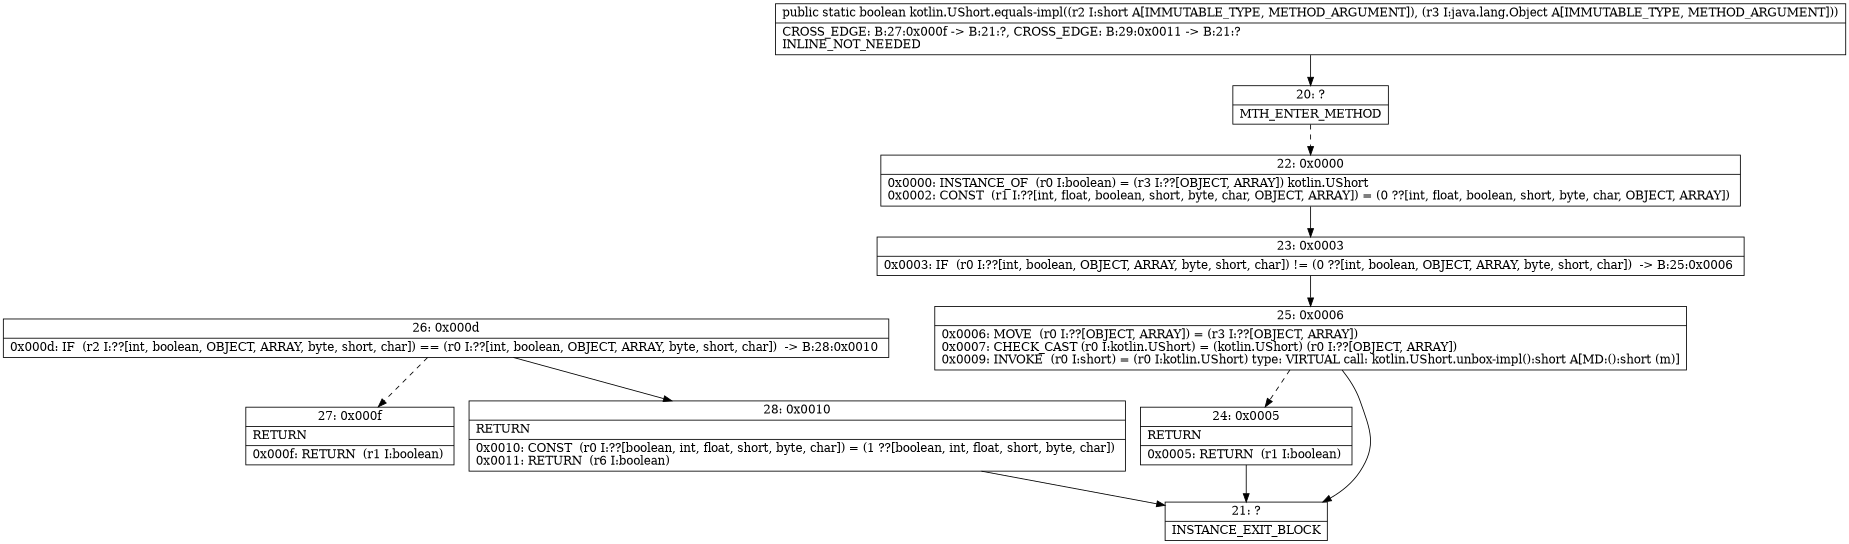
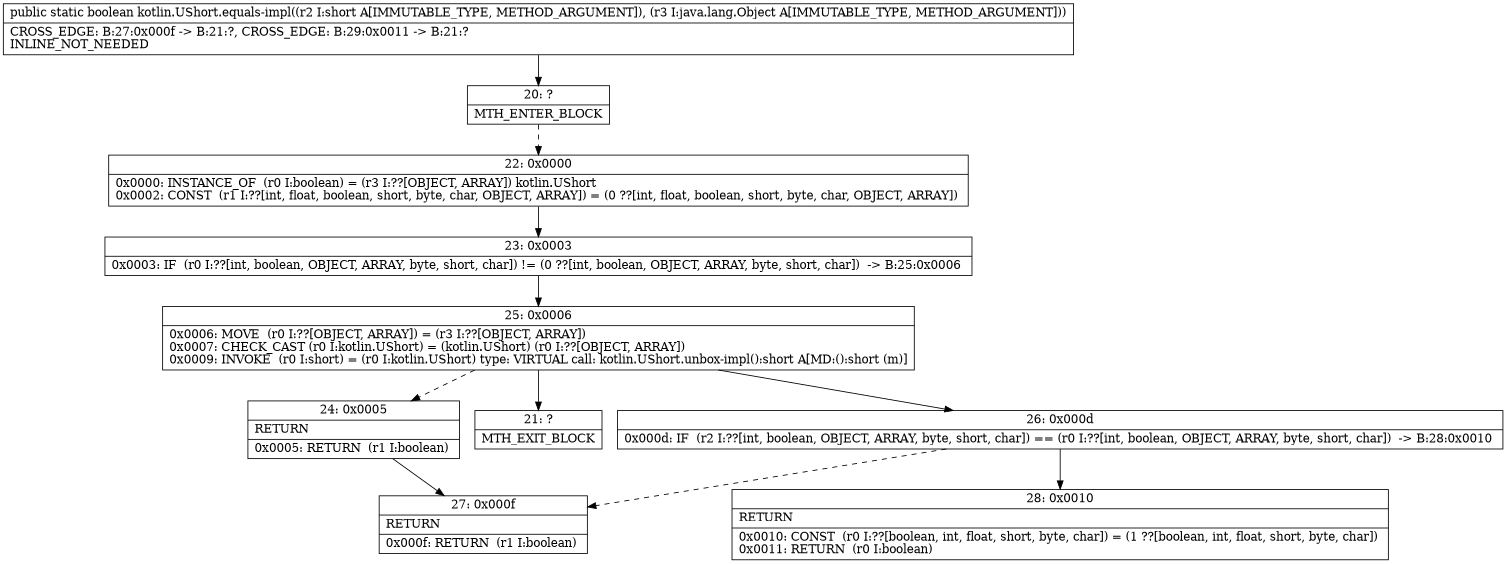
node "20: ?": text "MTH_ENTER_METHOD" -> "MTH_ENTER_BLOCK"
edge "25: 0x0006" -> "26: 0x000d": added
node "28: 0x0010": text "0x0011: RETURN  (r6 I:boolean)" -> "0x0011: RETURN  (r0 I:boolean)"
edge "24: 0x0005" -> "21: ?": now "24: 0x0005" -> "27: 0x000f"
edge "28: 0x0010" -> "21: ?": removed
node "21: ?": text "INSTANCE_EXIT_BLOCK" -> "MTH_EXIT_BLOCK"
